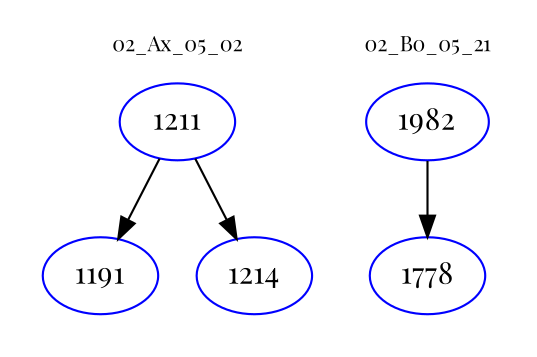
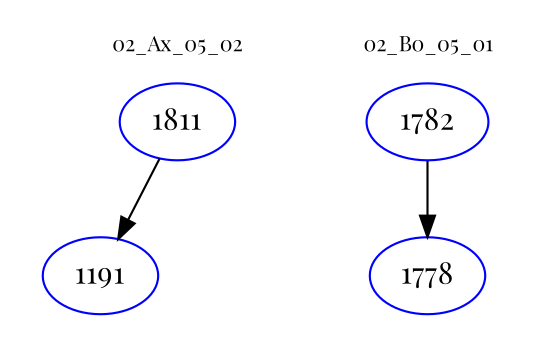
cluster "02_B0_05_21": label "02_B0_05_21" -> "02_B0_05_01"
node "1211": label "1211" -> "1811"
node "1982": label "1982" -> "1782"
node "1214": removed
